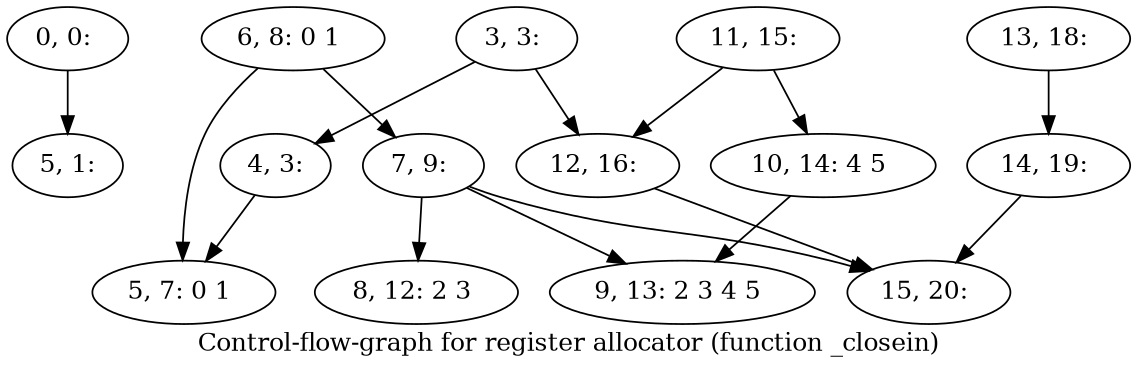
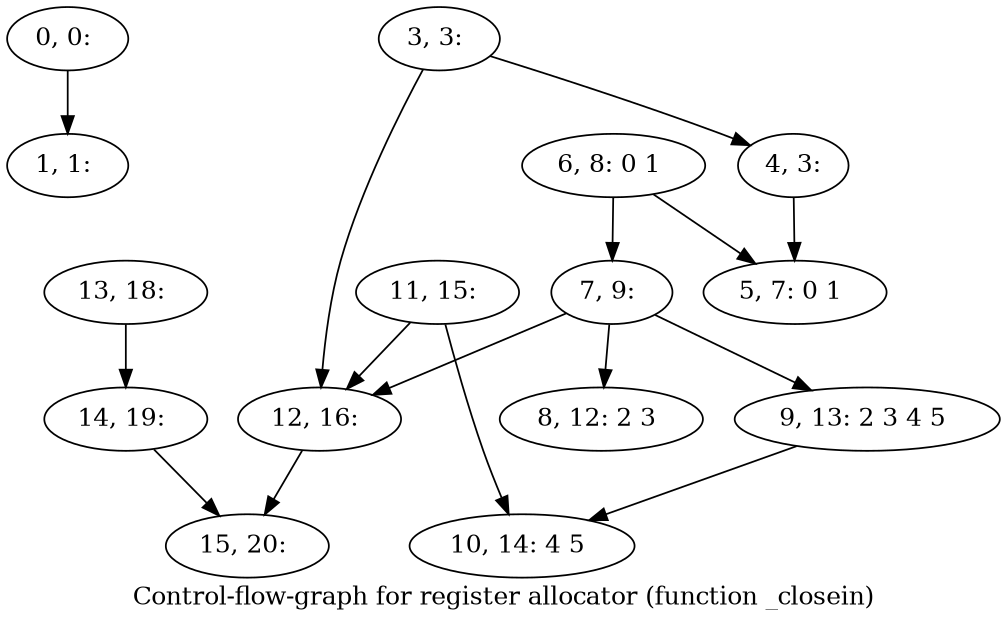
node "5, 1:": label "5, 1:" -> "1, 1:"
edge "10, 14: 4 5" -> "9, 13: 2 3 4 5": reversed
edge "7, 9:" -> "15, 20:": now "7, 9:" -> "12, 16:"
